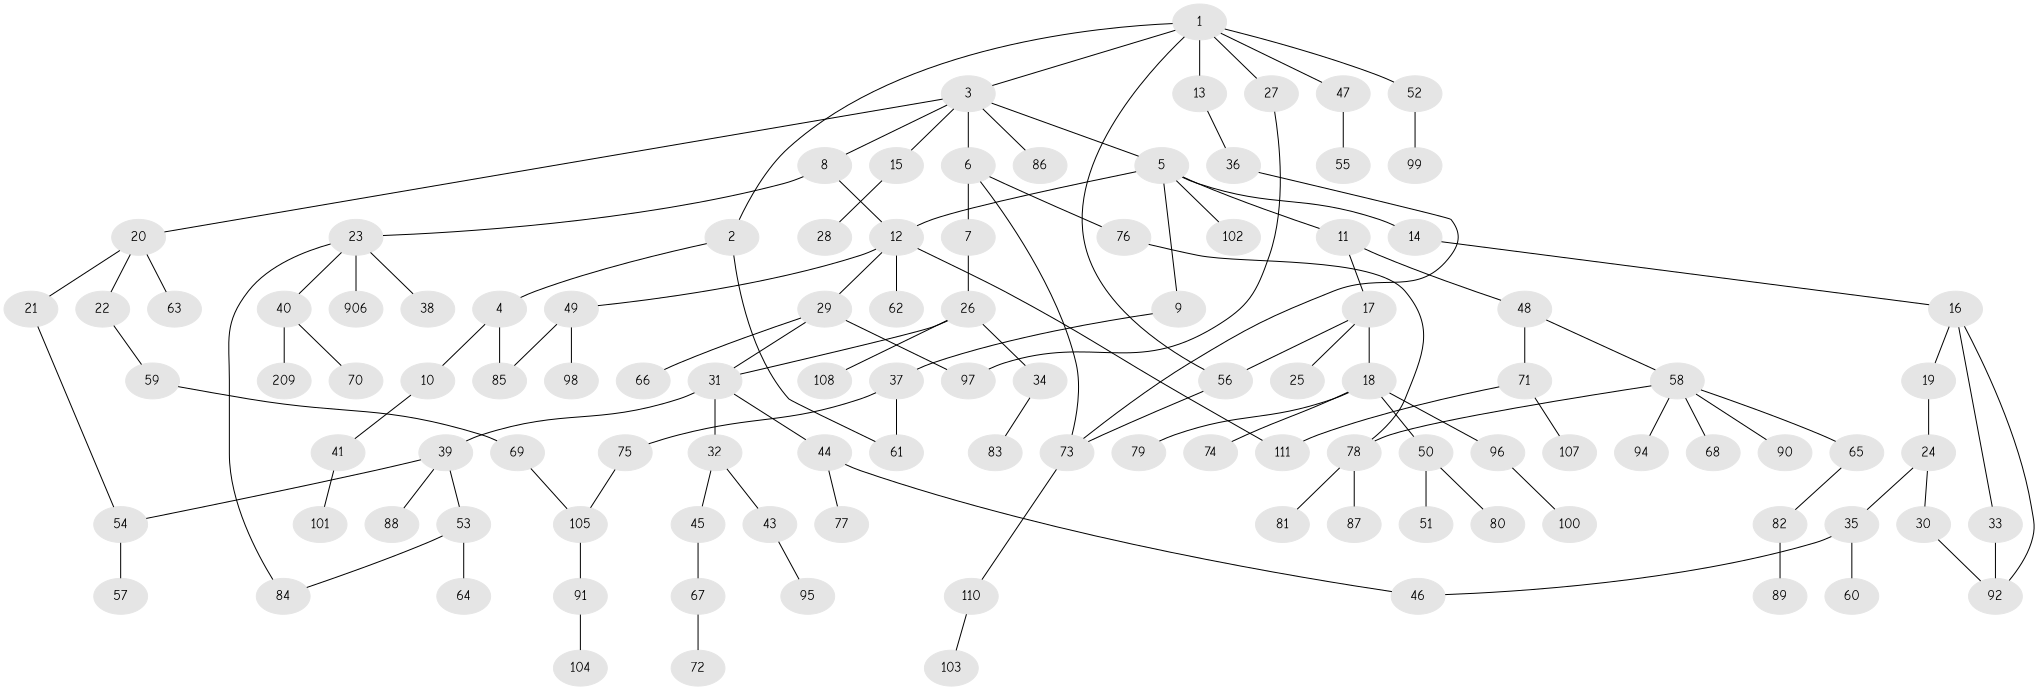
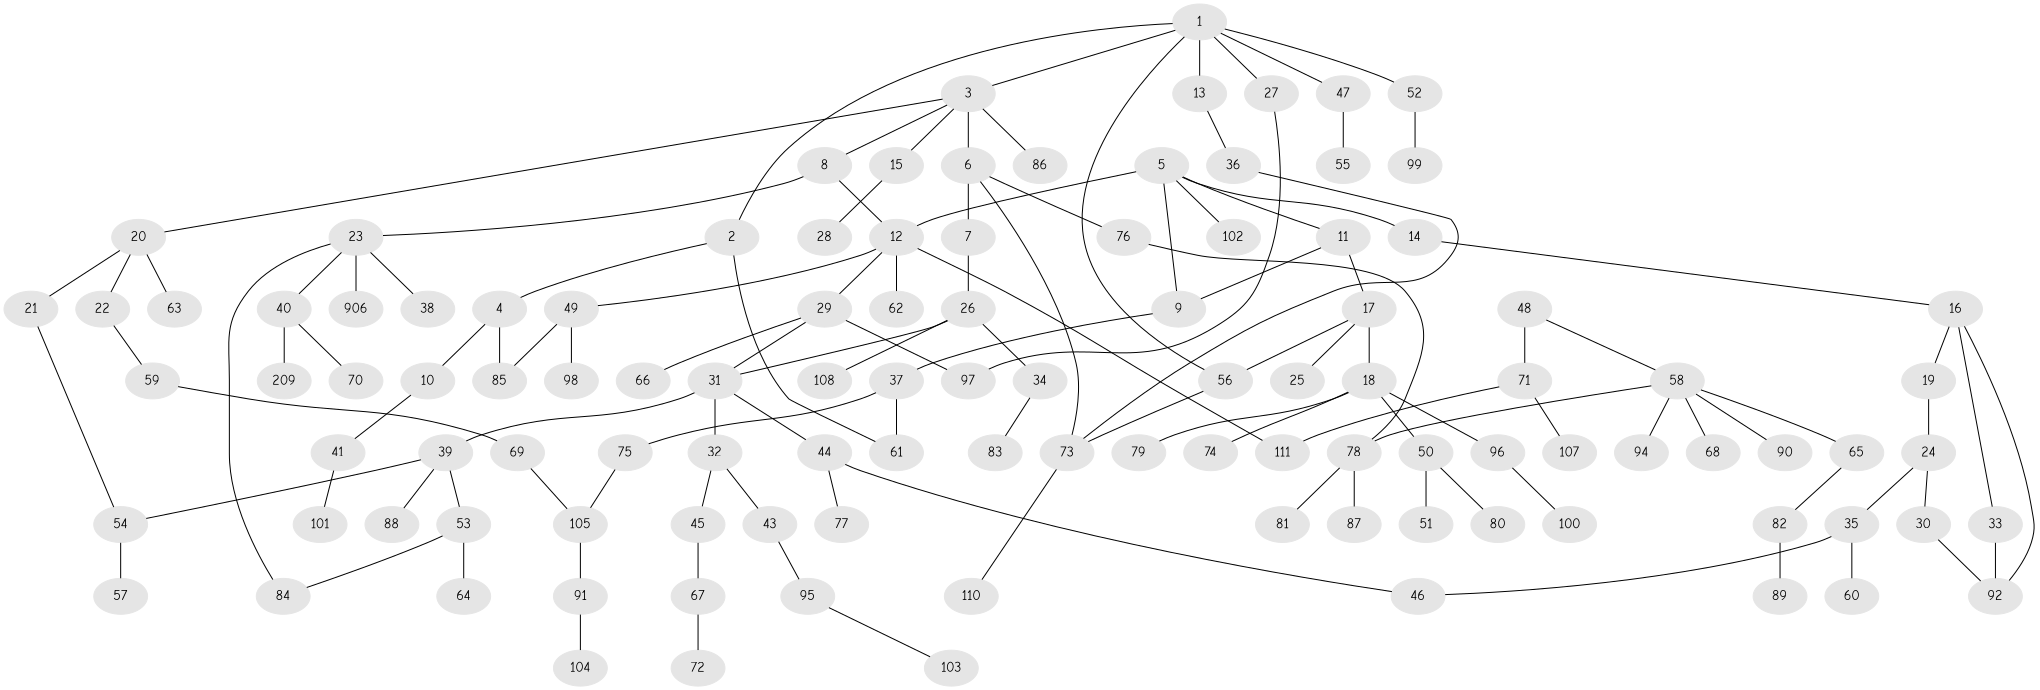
edge "3" -- "5": removed
edge "11" -- "48": now "11" -- "9"
edge "110" -- "103": now "95" -- "103"
